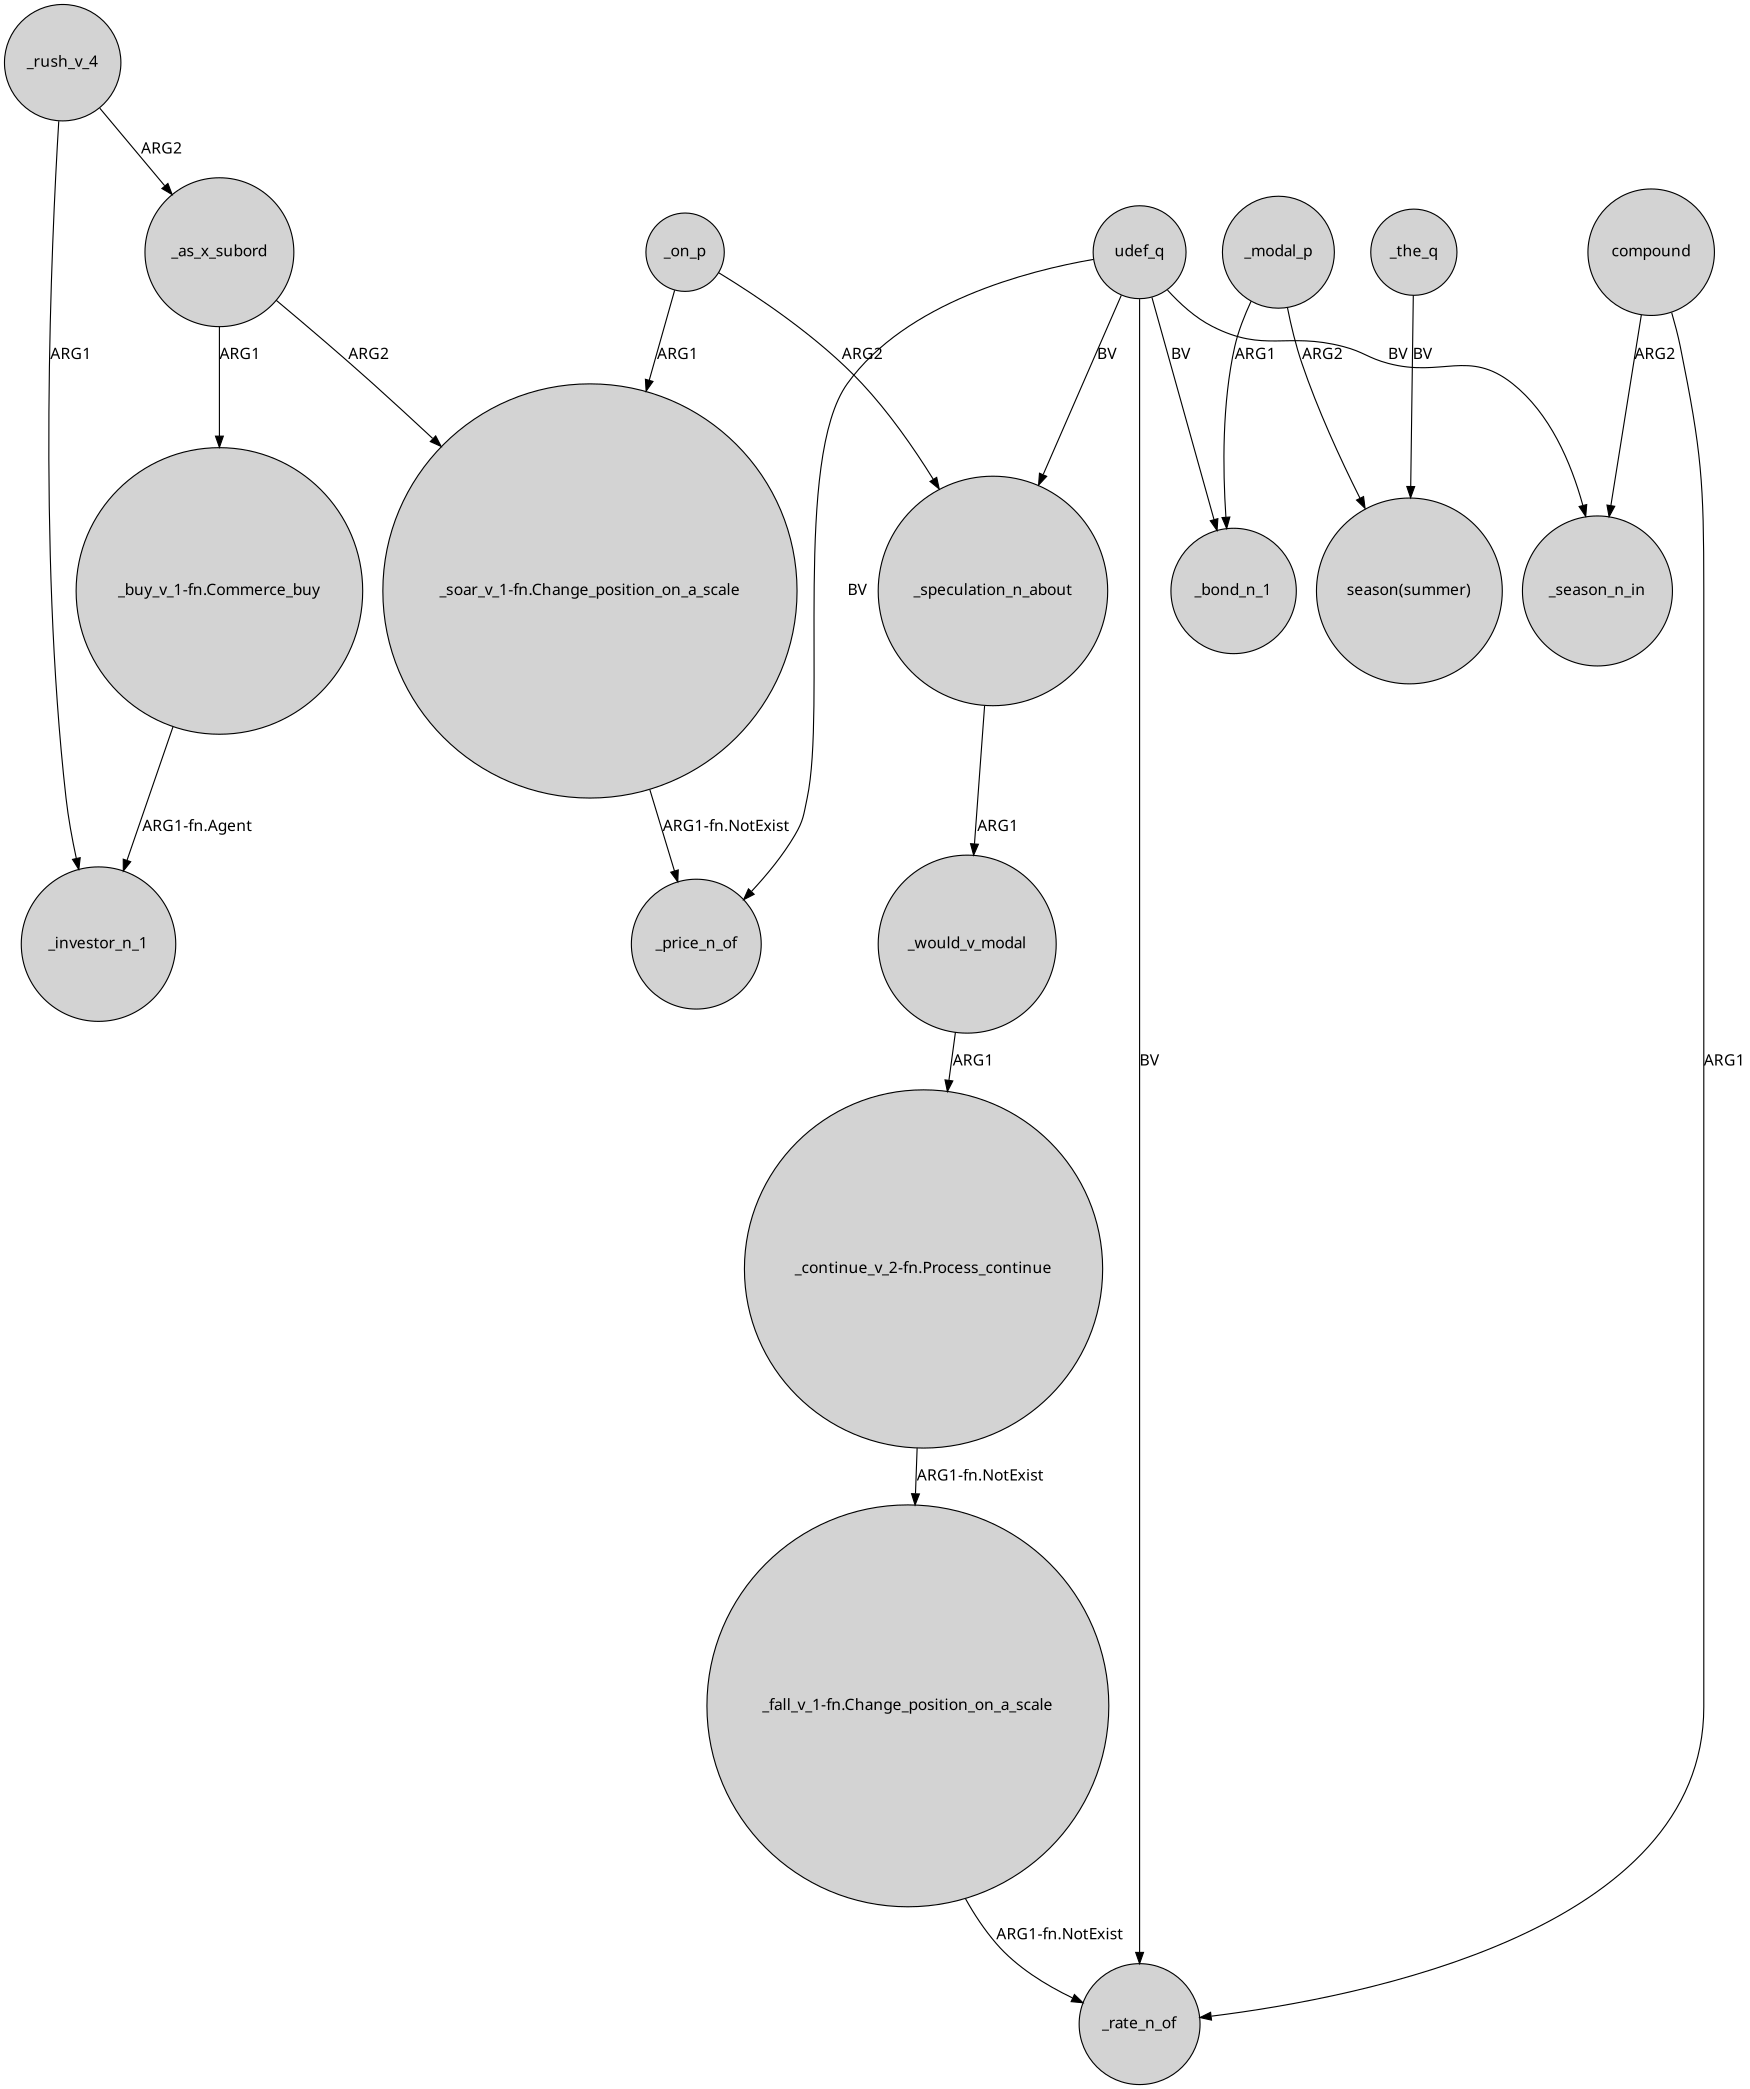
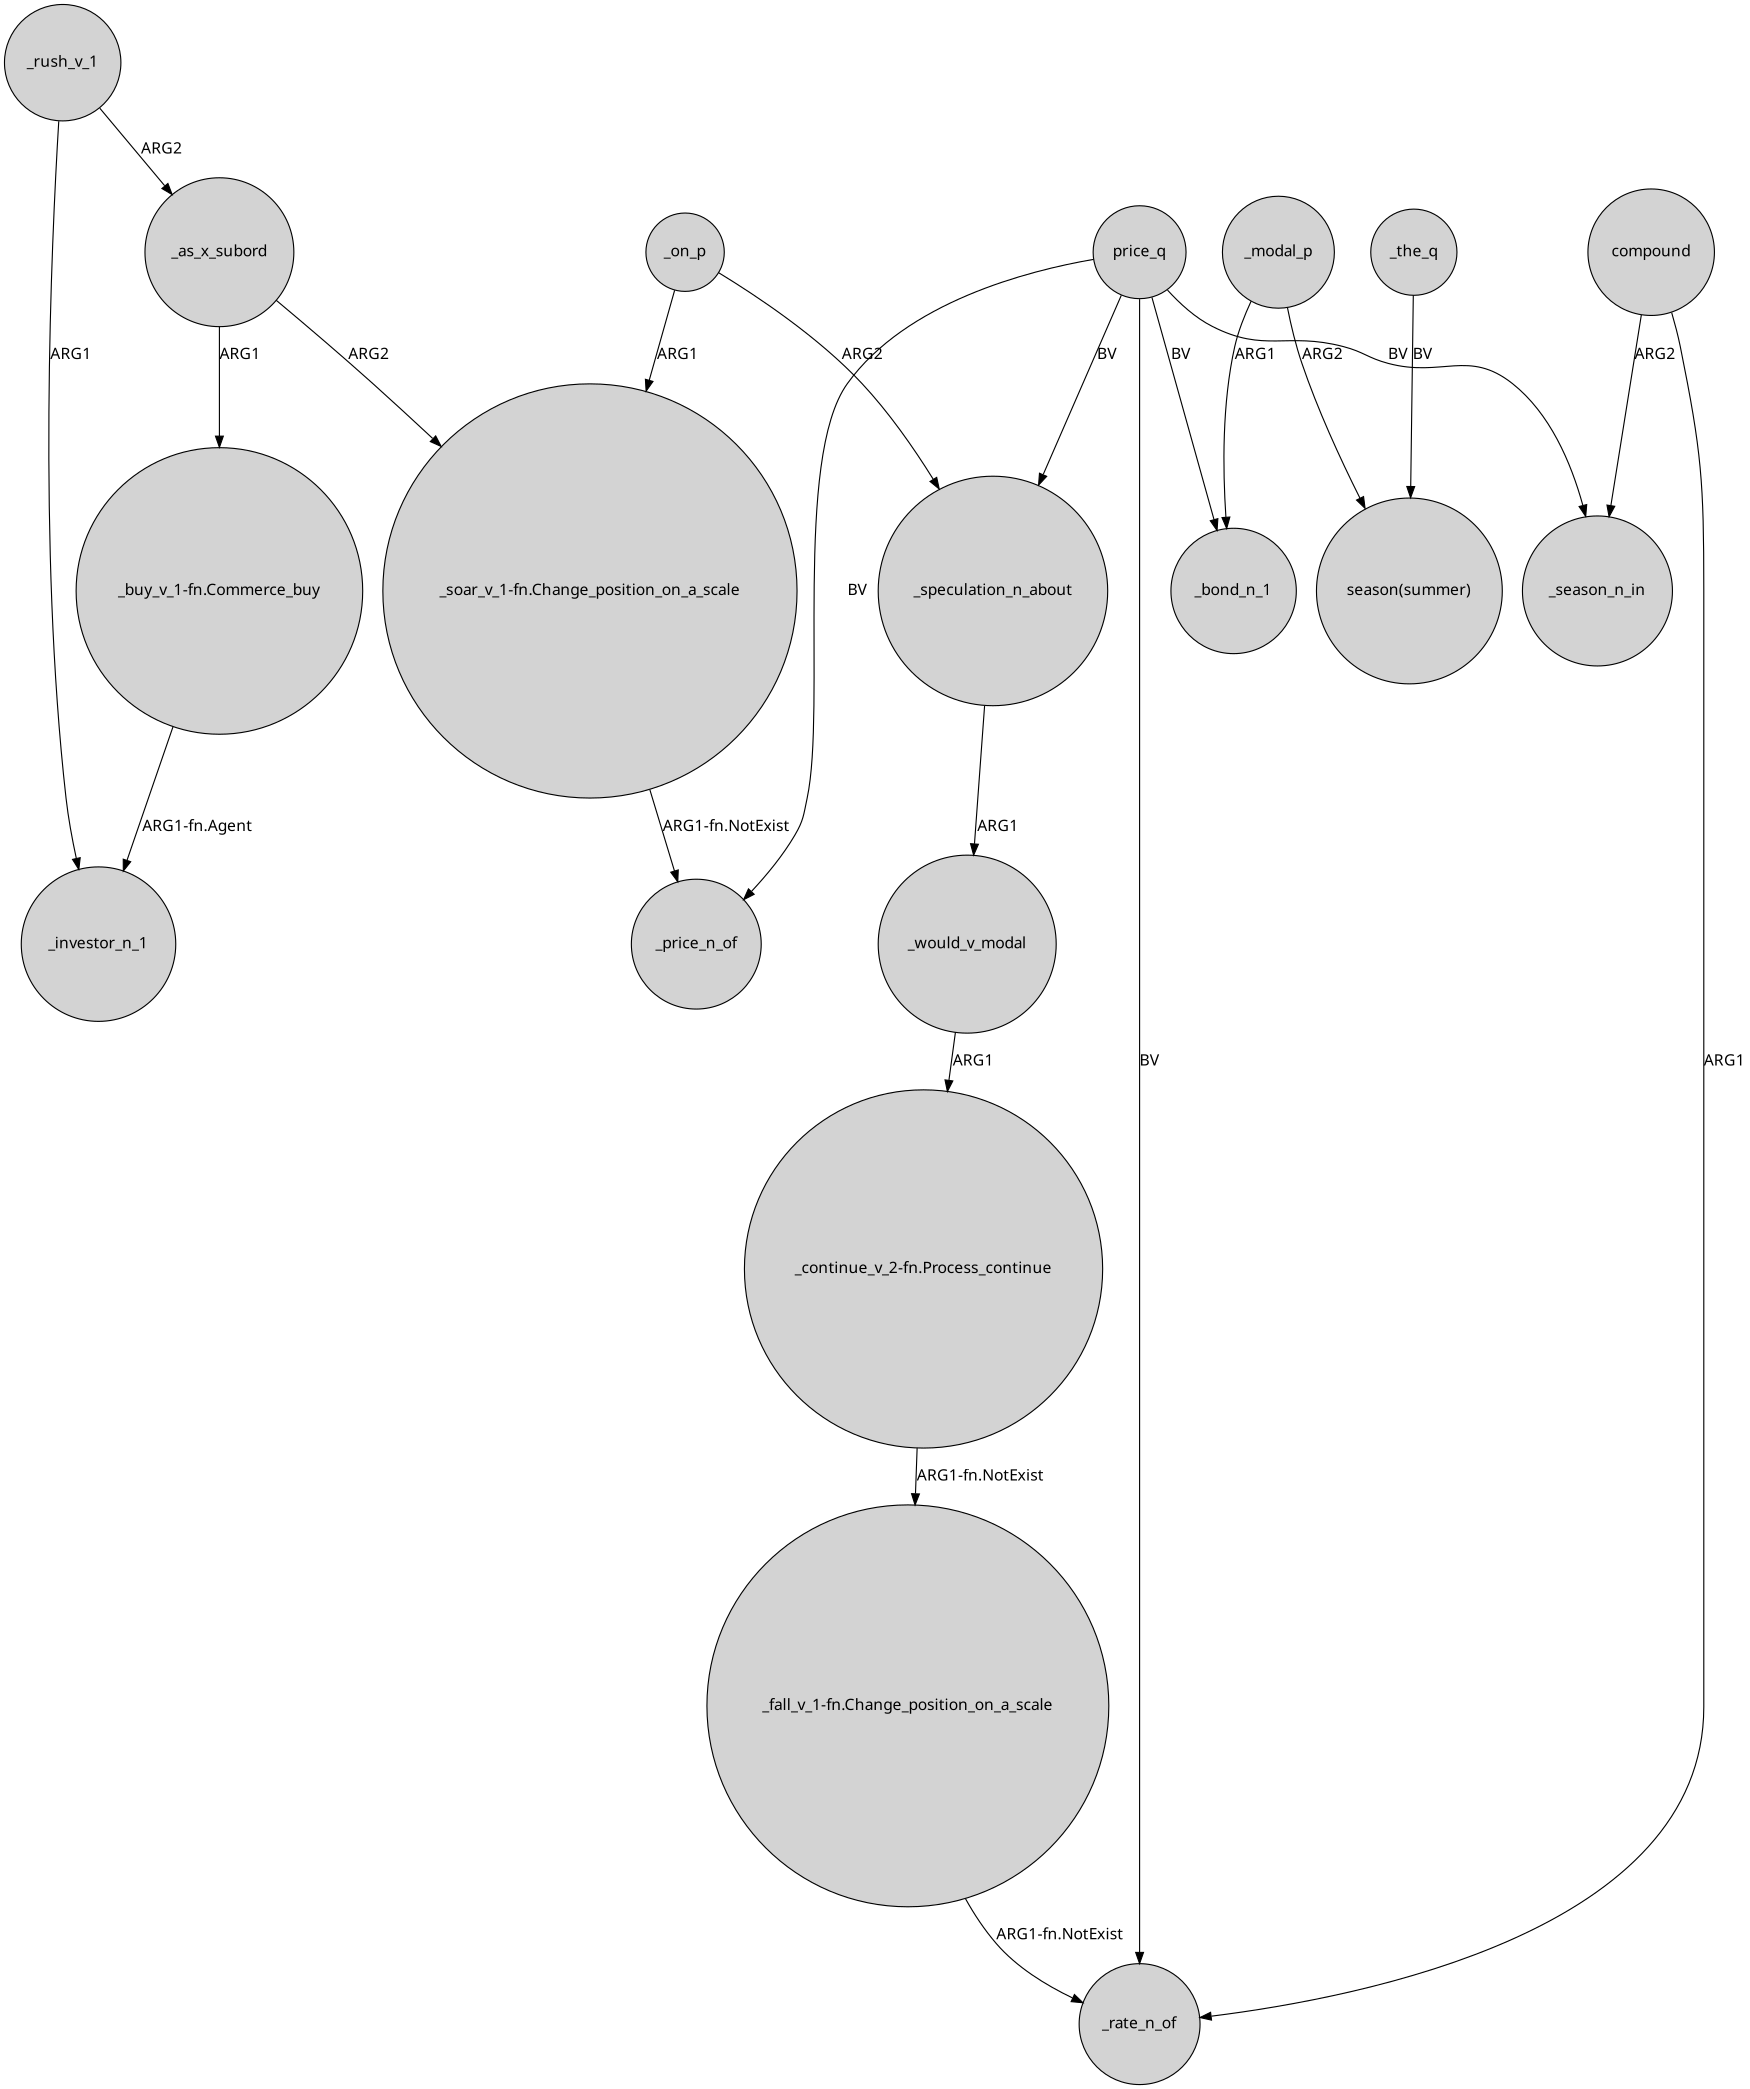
node "_rush_v_4": label "_rush_v_4" -> "_rush_v_1"
node "udef_q": label "udef_q" -> "price_q"
